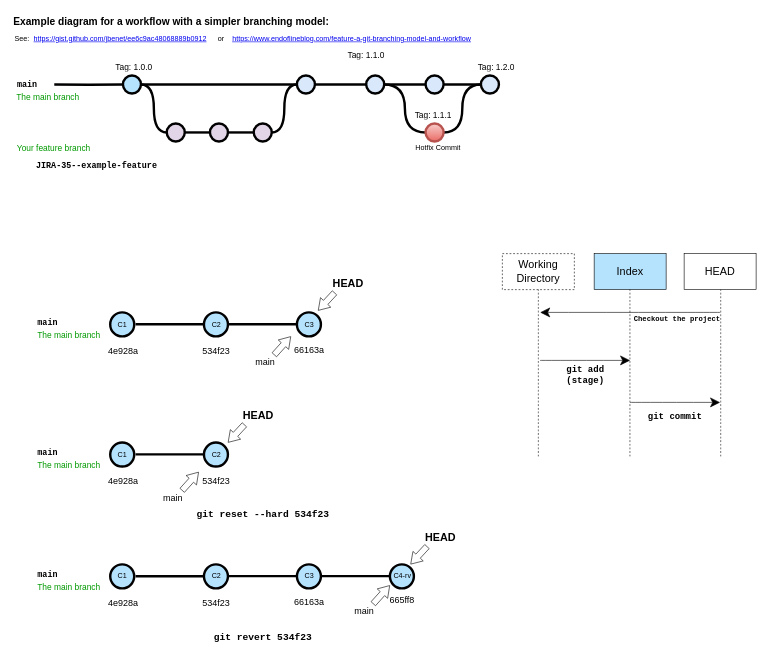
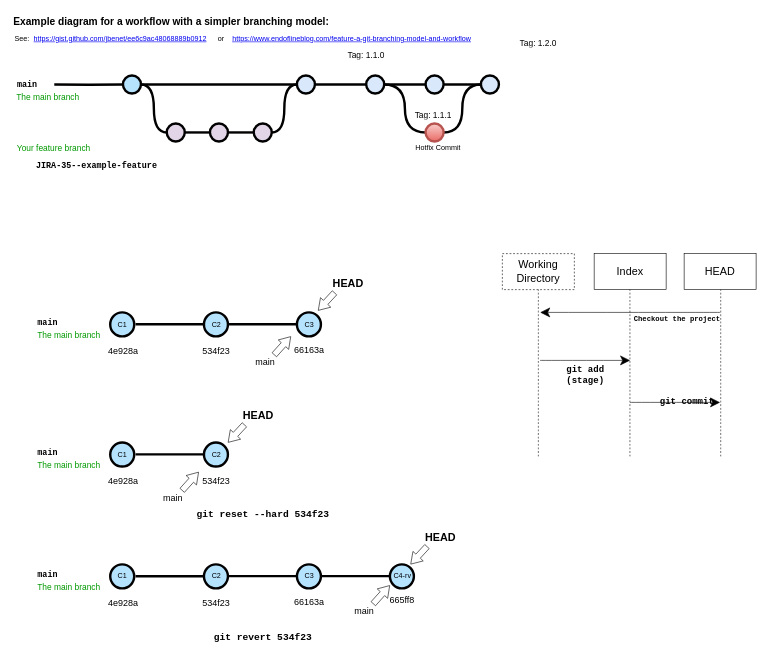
node "Tag: 1.0.0": removed
node "Tag: 1.2.0": moved (497, 66) -> (539, 42)
node "Index": fillcolor #b5e3fe -> #ffffff
node "git commit": moved (675, 417) -> (687, 402)
